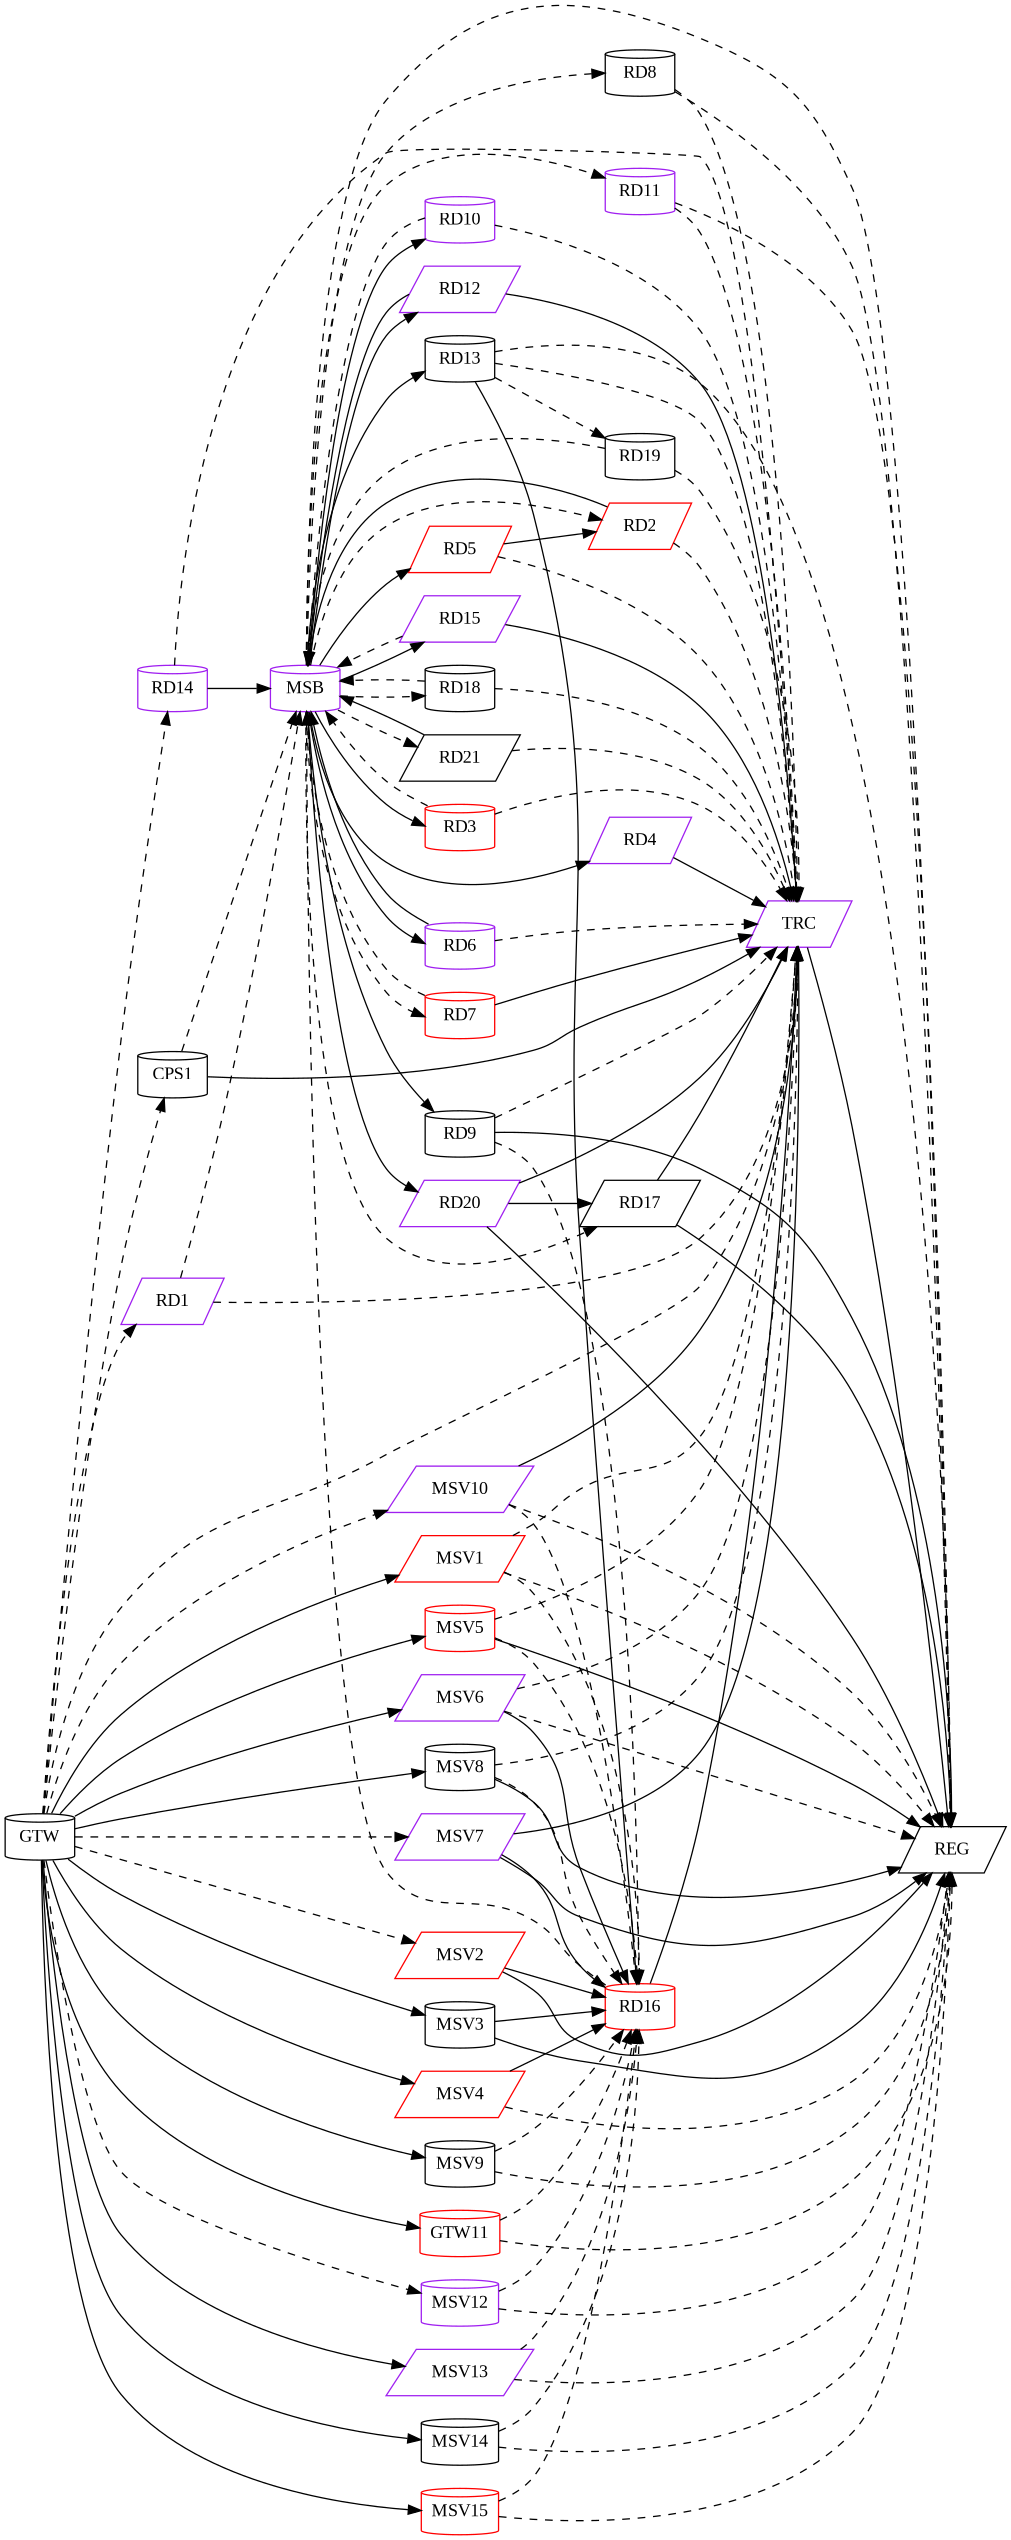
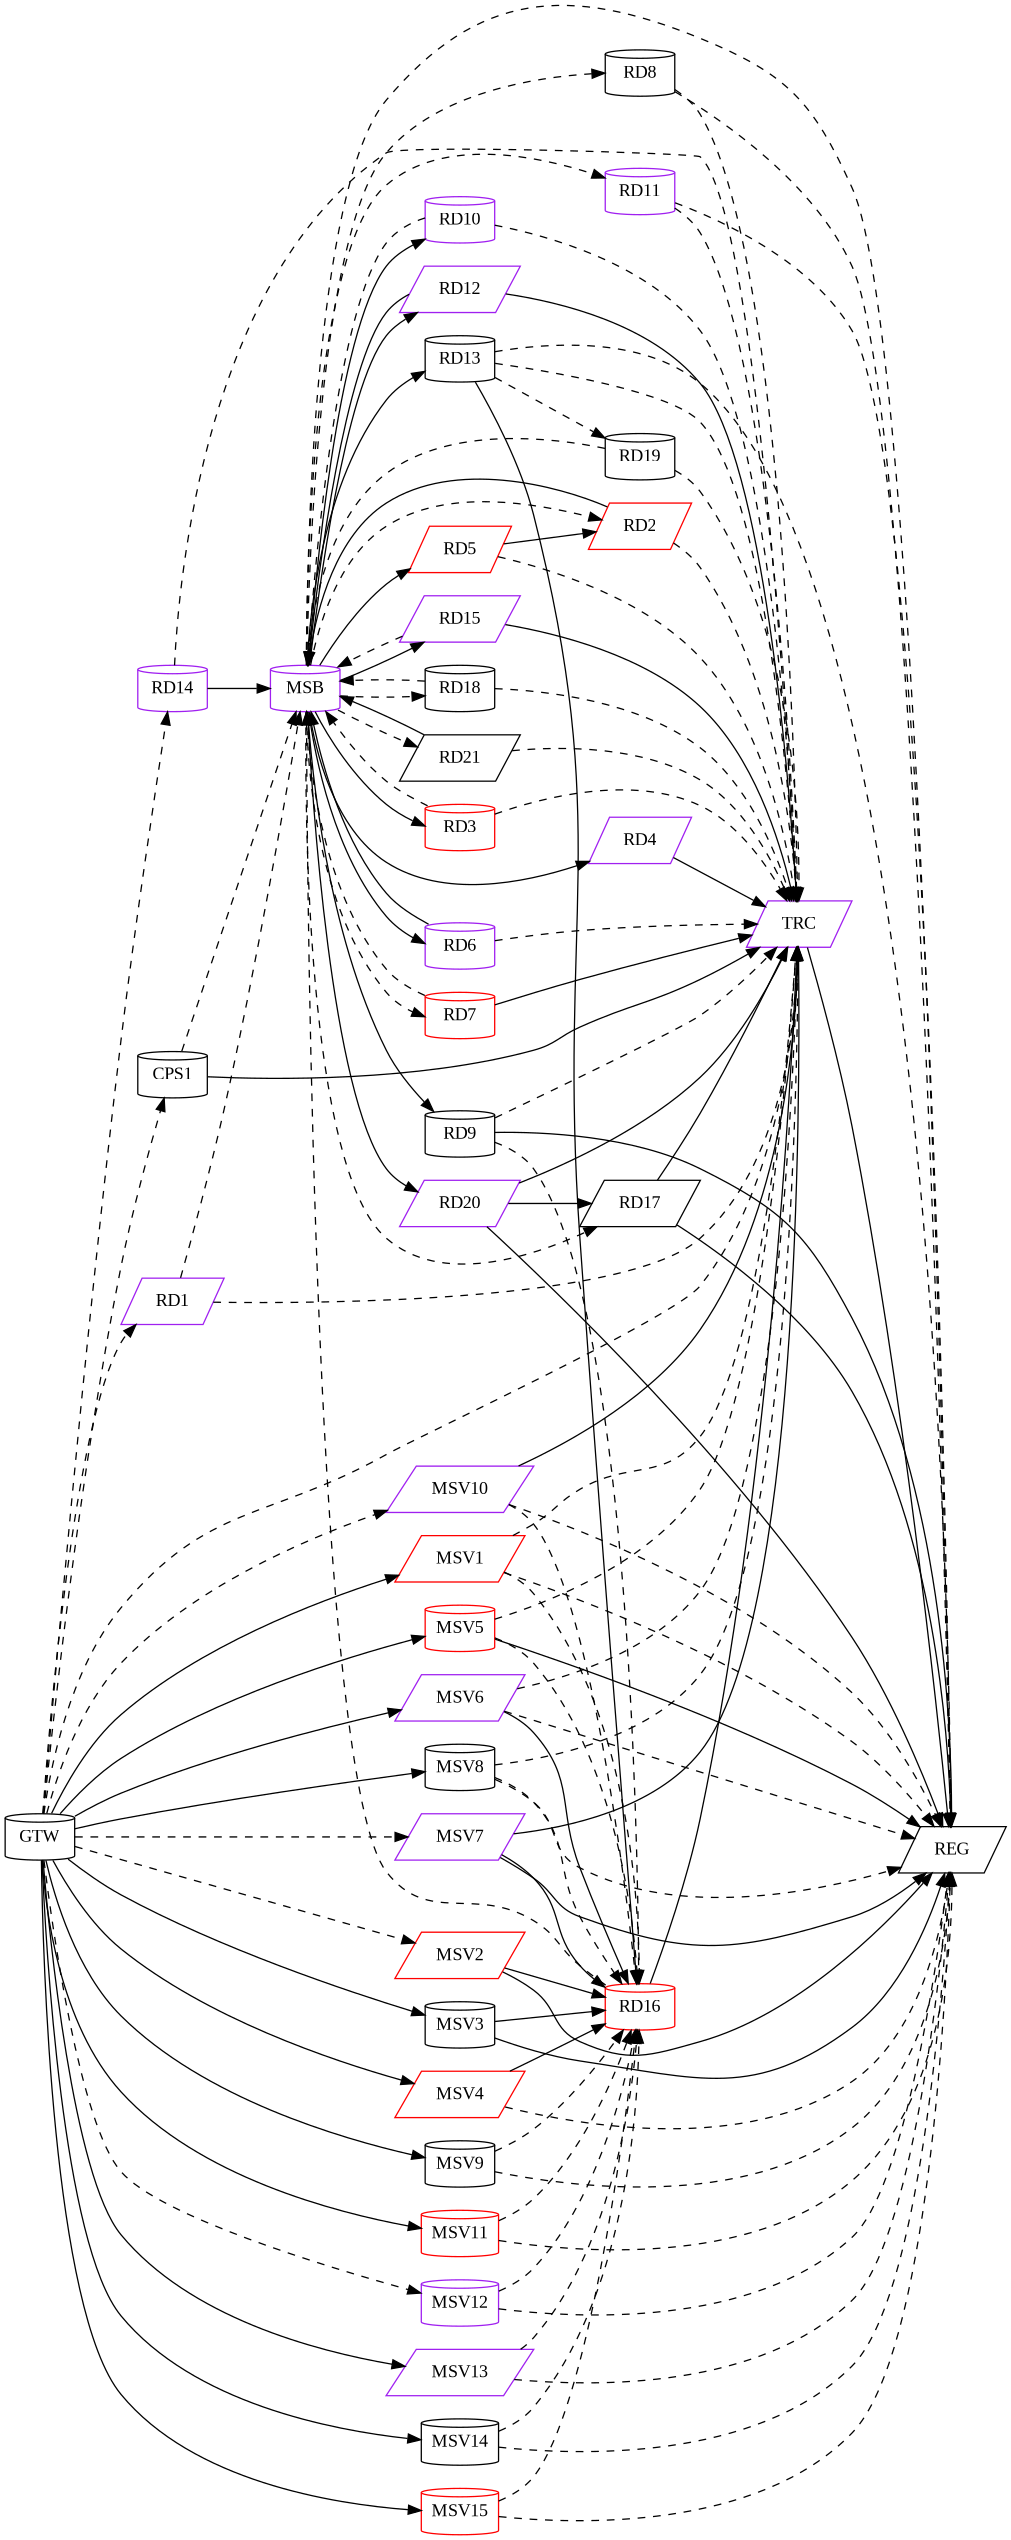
edge "MSV8" -> "REG": style solid -> dashed
node "GTW11": label "GTW11" -> "MSV11"
